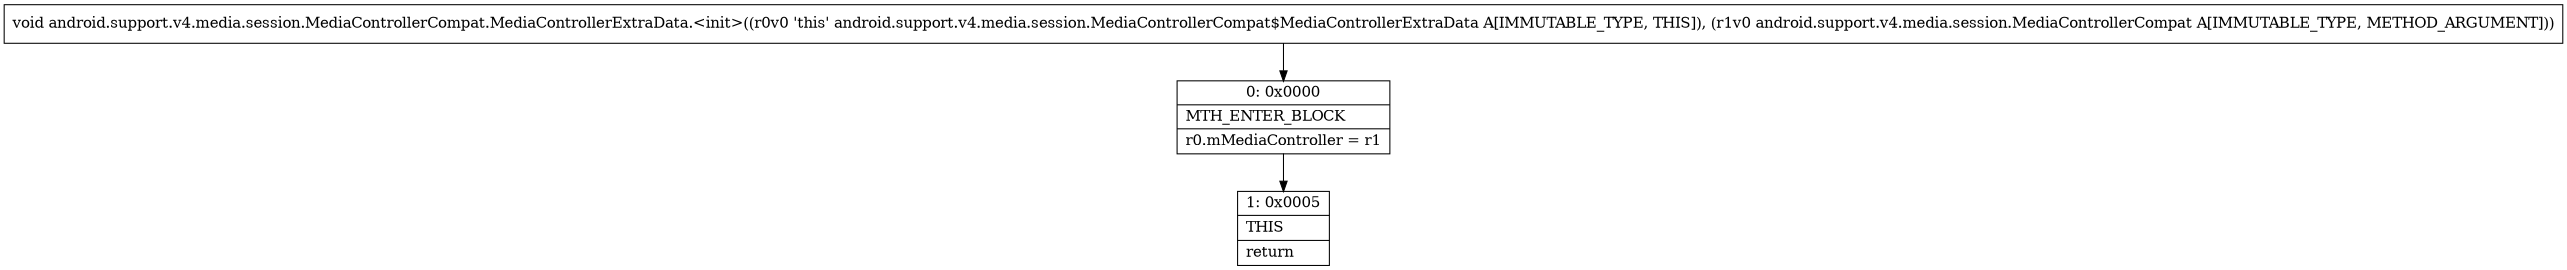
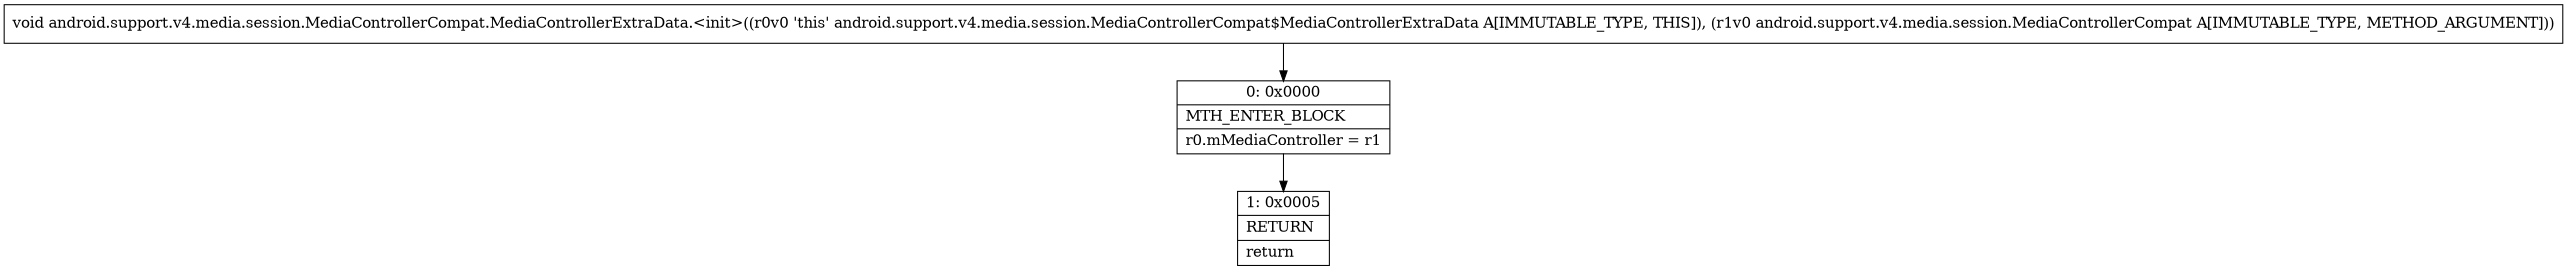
node "1: 0x0005": text "THIS" -> "RETURN"
